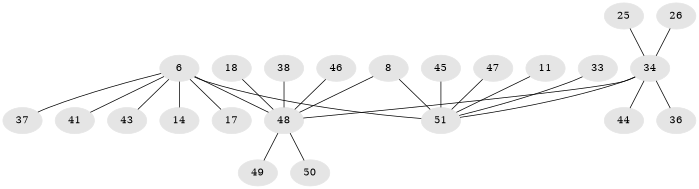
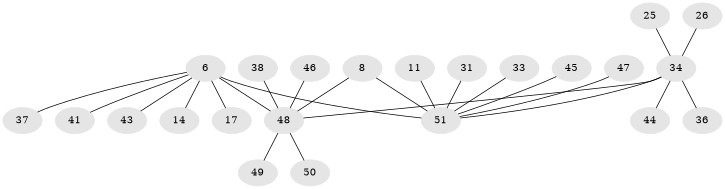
node "18": removed
node "31": added
